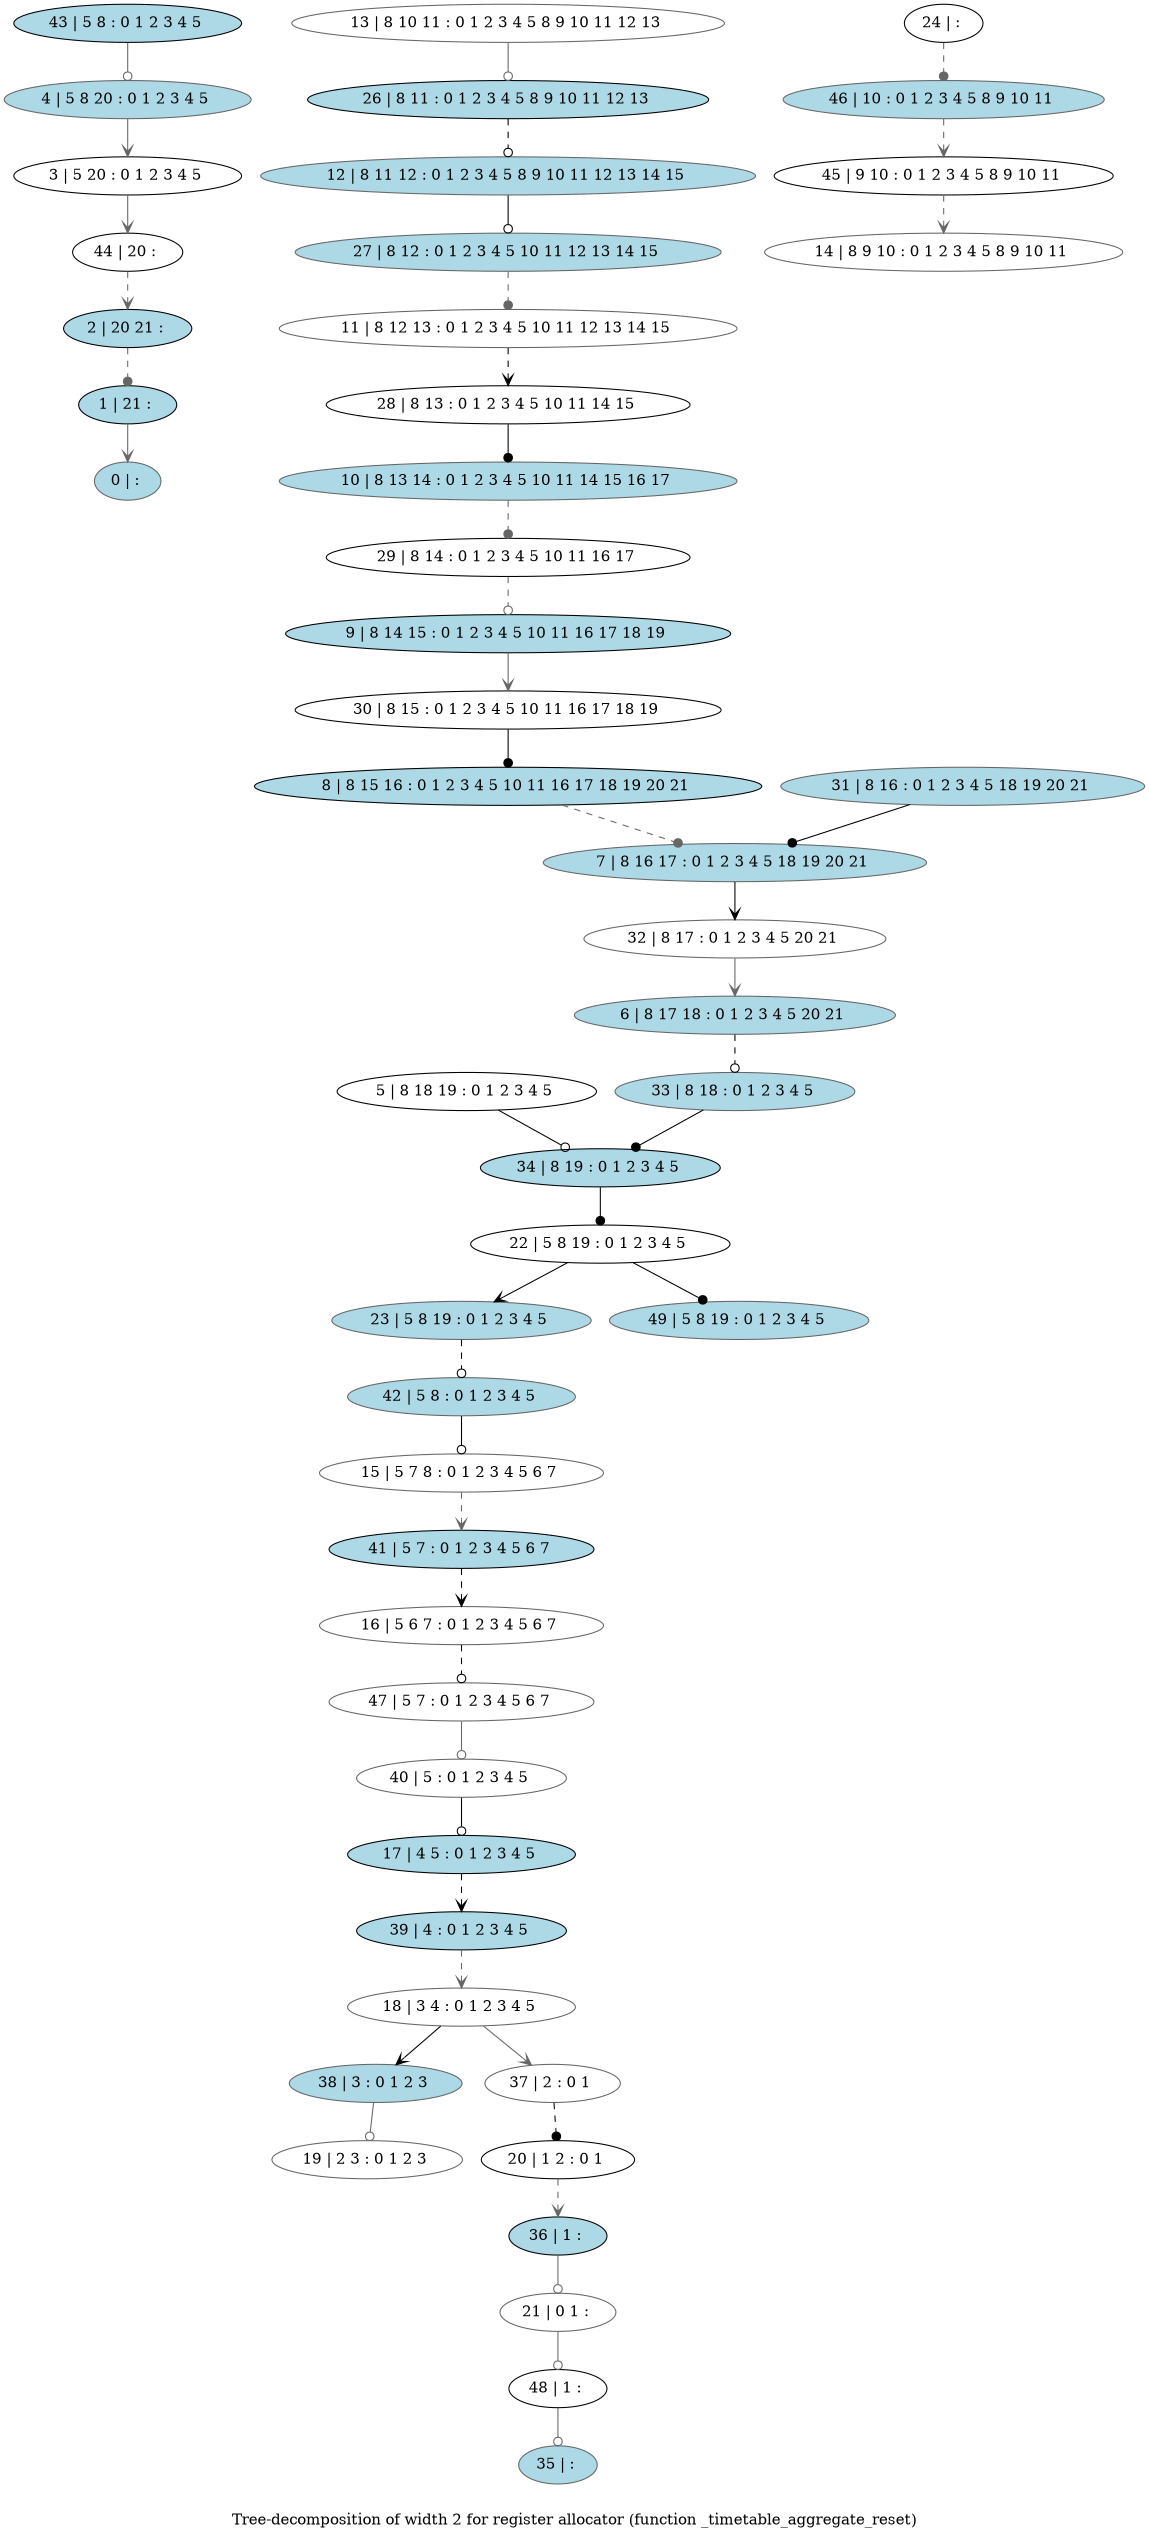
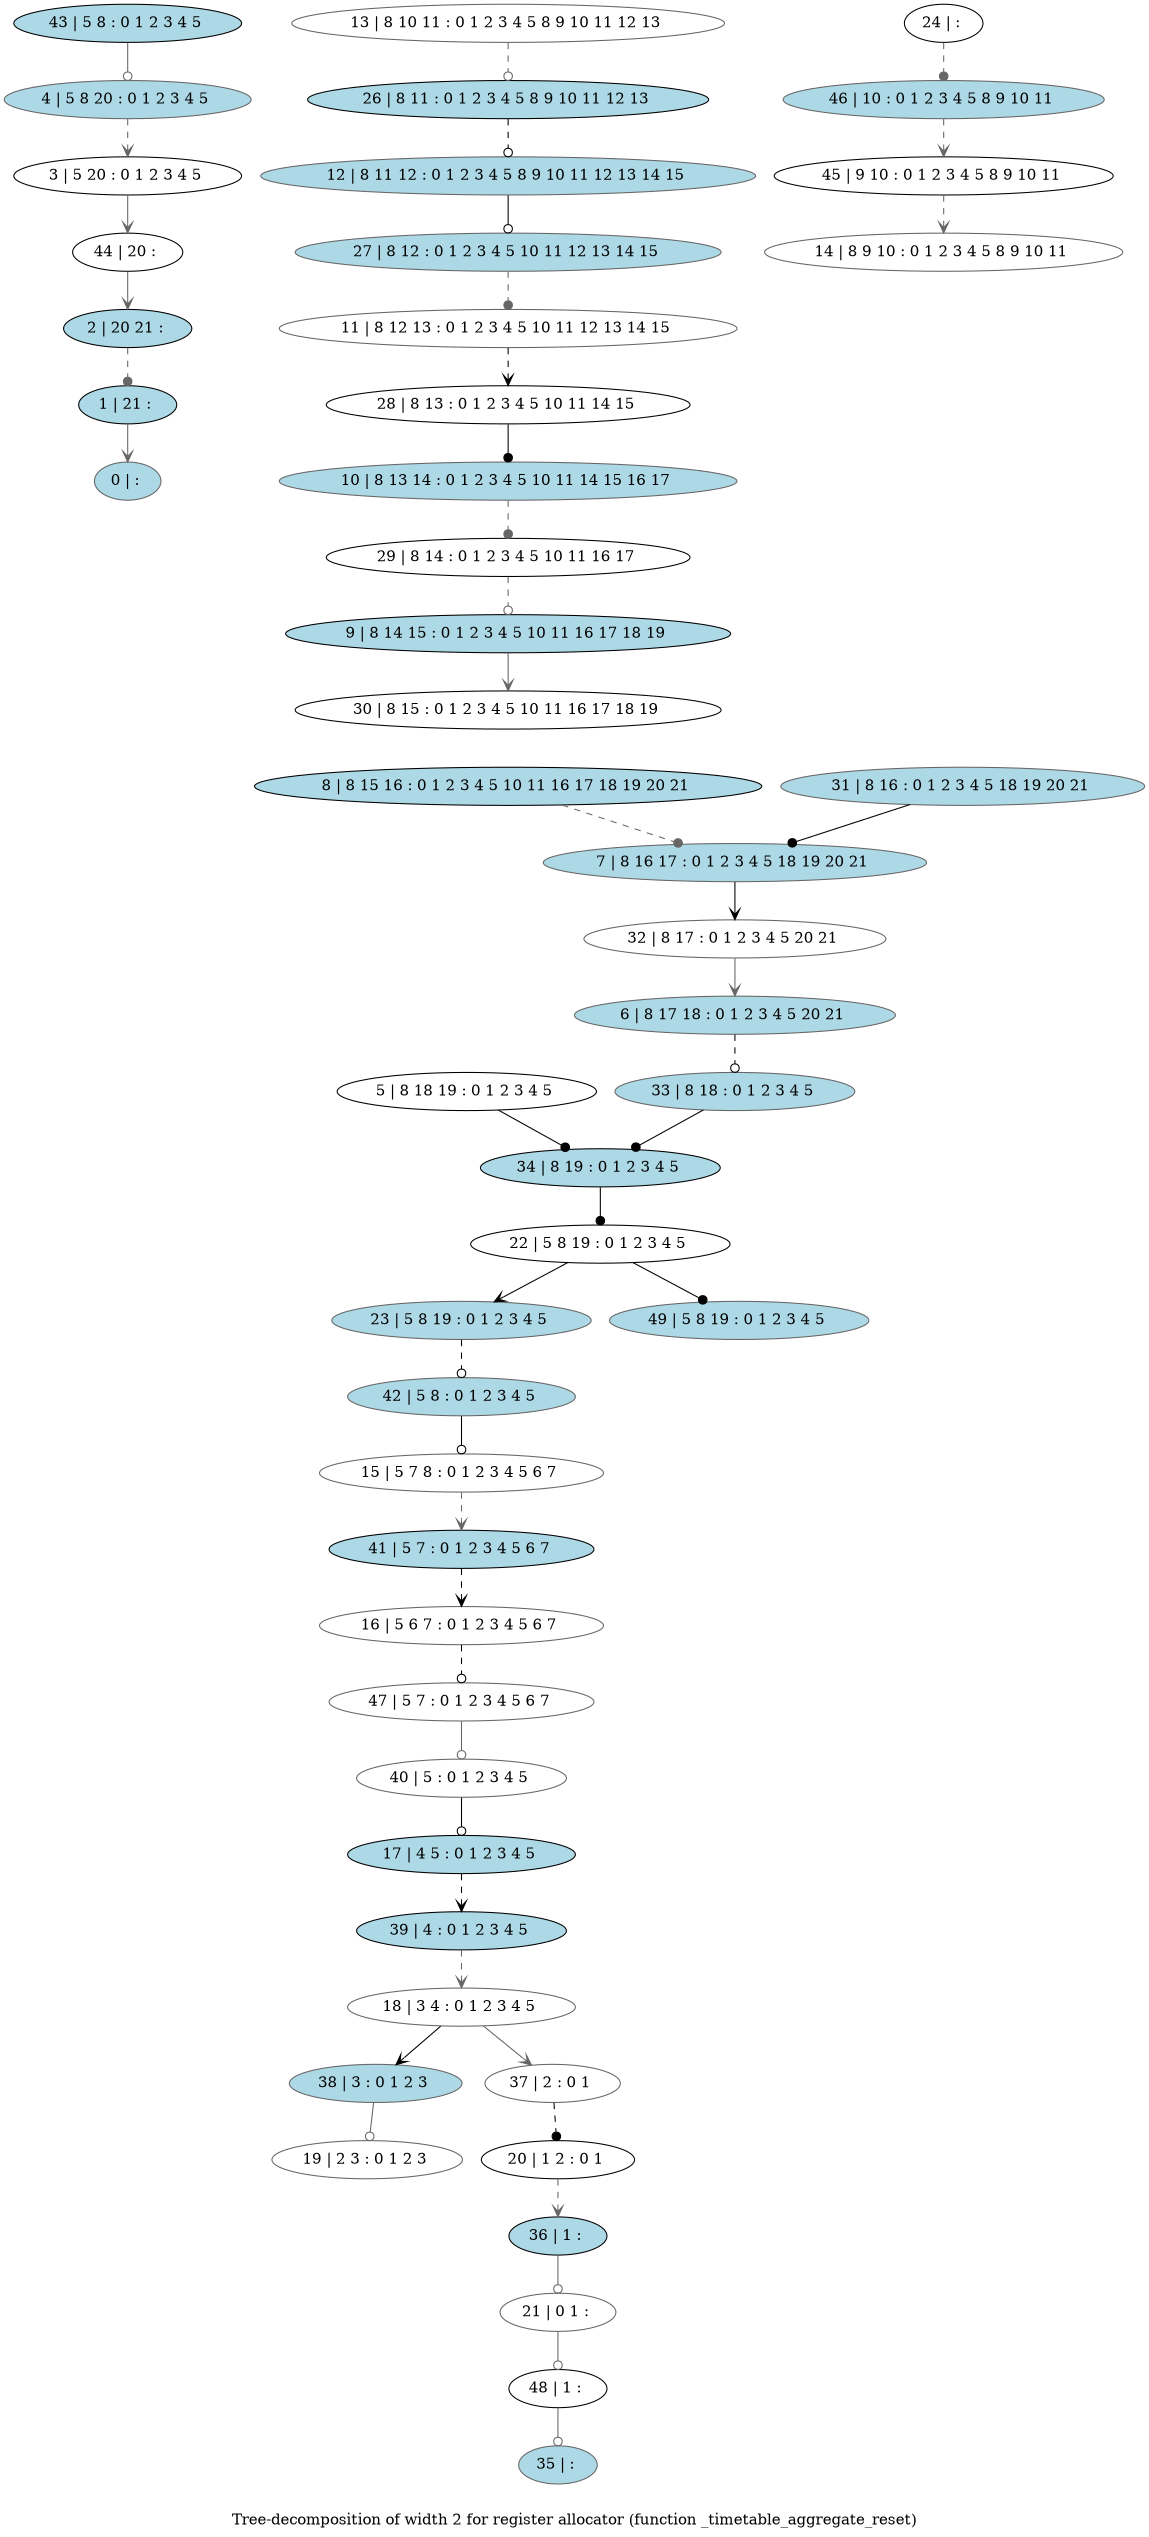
edge "13 | 8 10 11 : 0 1 2 3 4 5 8 9 10 11 12 13" -> "26 | 8 11 : 0 1 2 3 4 5 8 9 10 11 12 13": style solid -> dashed
edge "4 | 5 8 20 : 0 1 2 3 4 5" -> "3 | 5 20 : 0 1 2 3 4 5": style solid -> dashed
edge "44 | 20 :" -> "2 | 20 21 :": style dashed -> solid
edge "30 | 8 15 : 0 1 2 3 4 5 10 11 16 17 18 19" -> "8 | 8 15 16 : 0 1 2 3 4 5 10 11 16 17 18 19 20 21": removed
edge "5 | 8 18 19 : 0 1 2 3 4 5" -> "34 | 8 19 : 0 1 2 3 4 5": arrowhead odot -> dot
